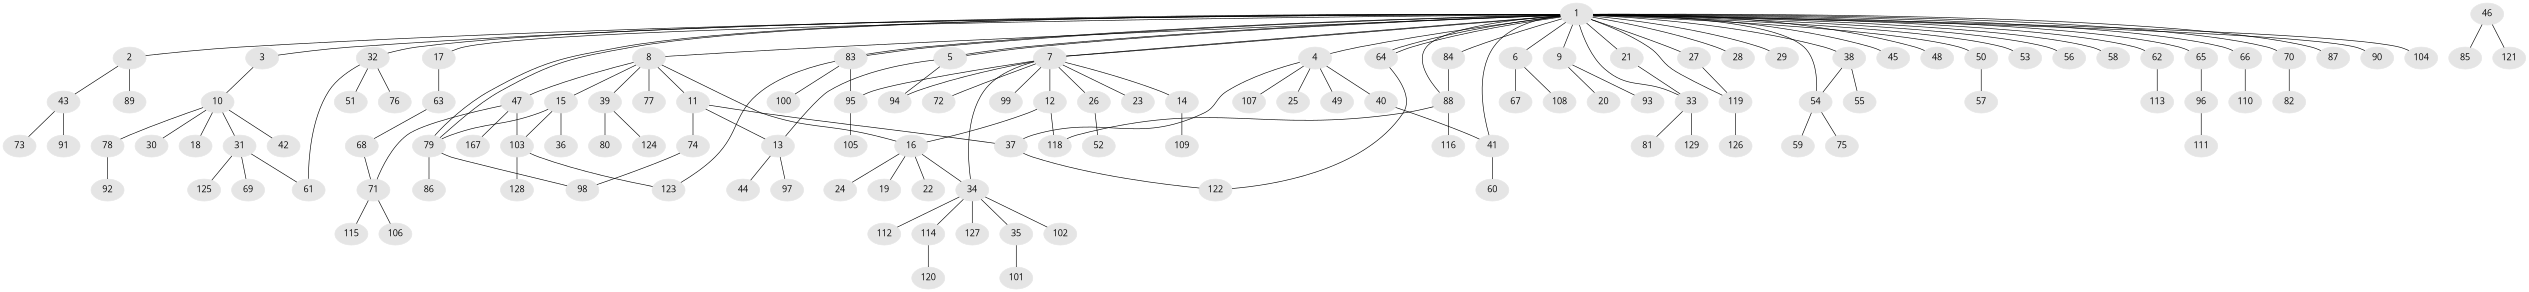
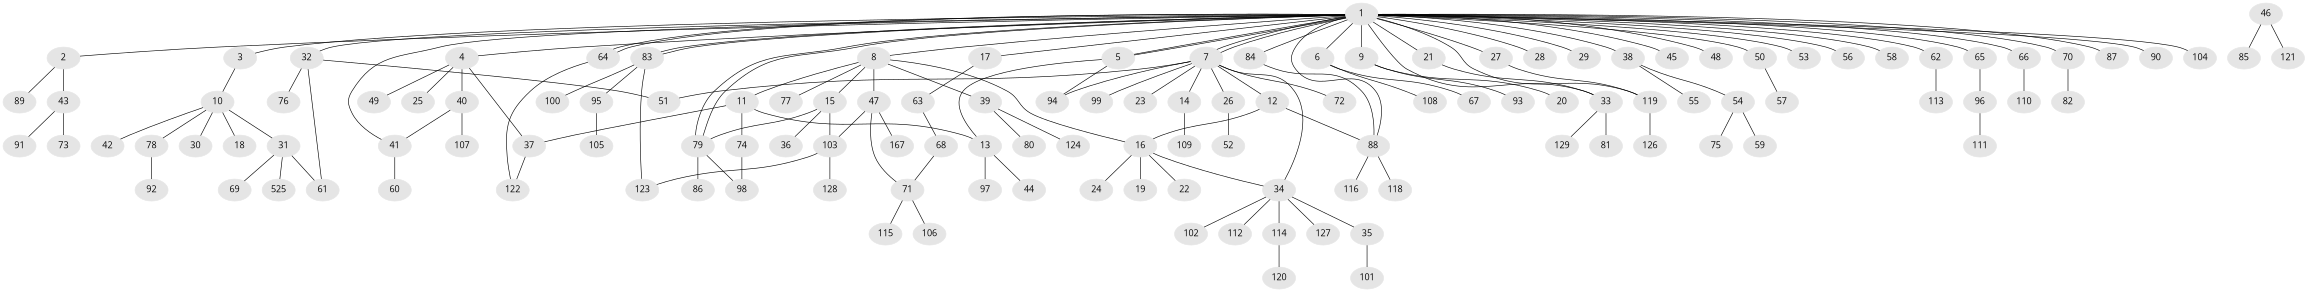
edge "1" -- "54": removed
edge "7" -- "95": now "7" -- "51"
edge "4" -- "107": now "40" -- "107"
edge "12" -- "118": now "12" -- "88"
node "125": label "125" -> "525"
